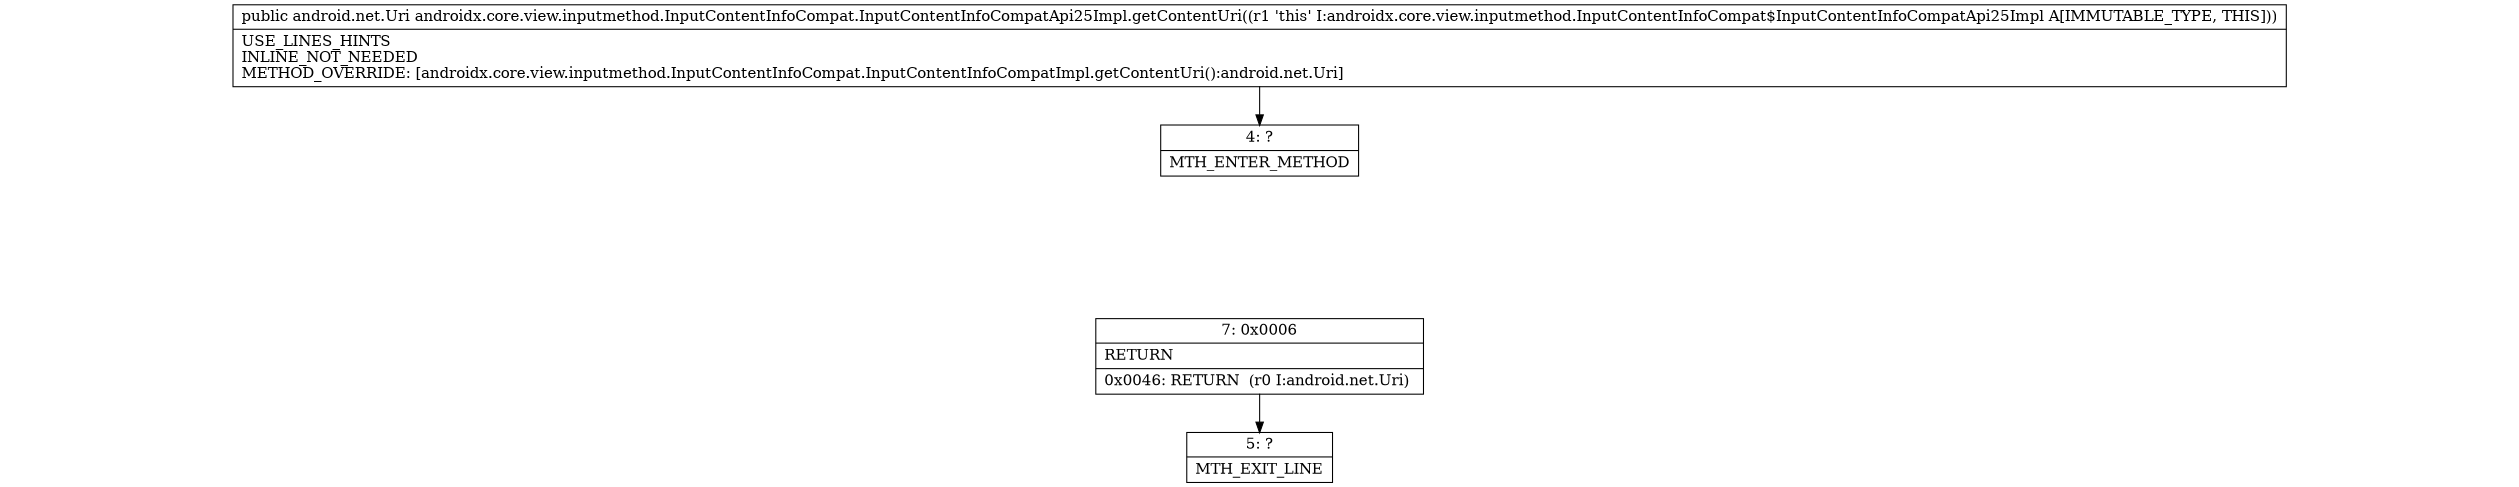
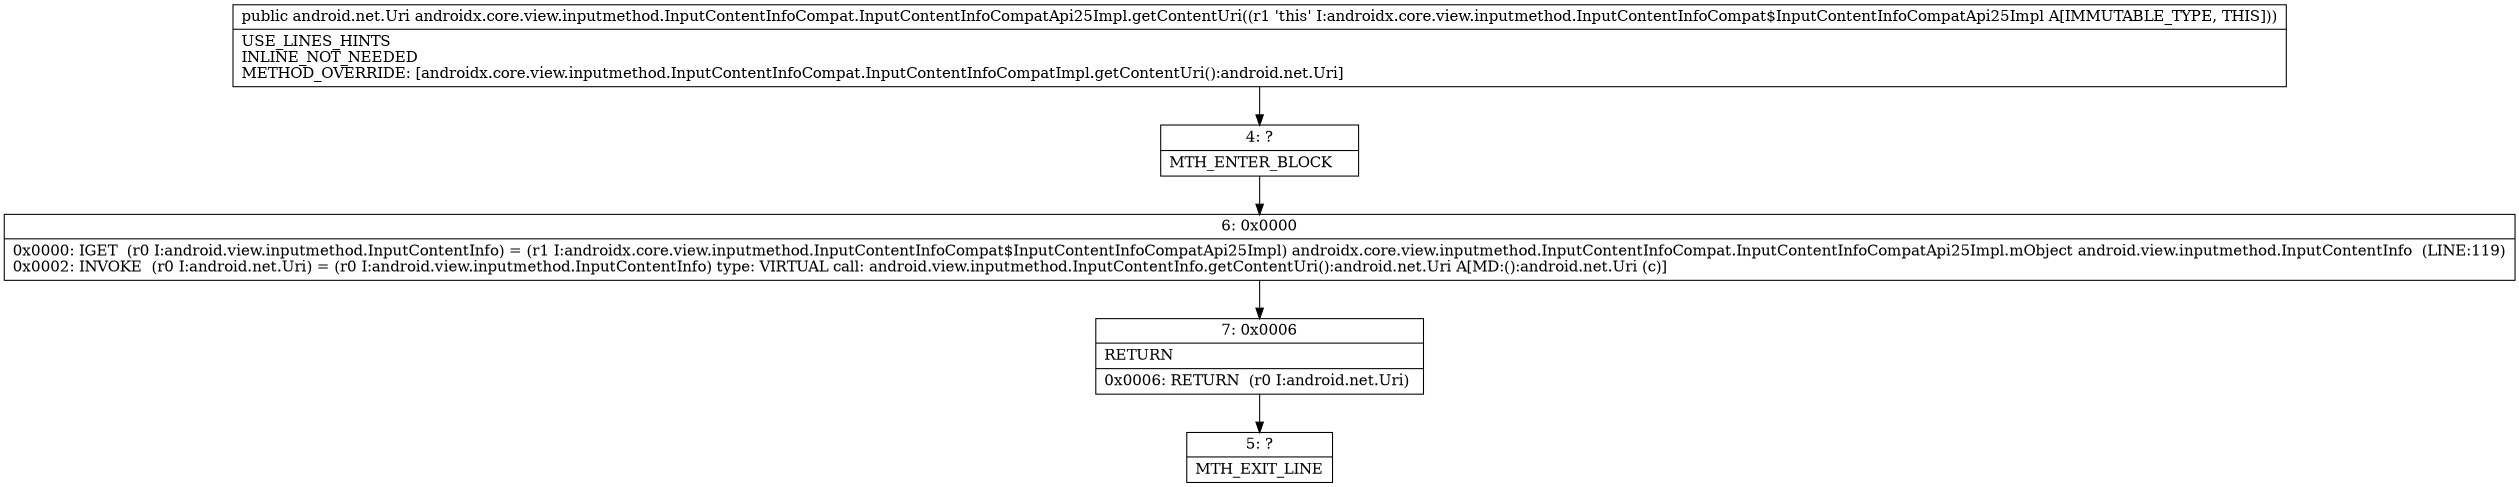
node "4: ?": text "MTH_ENTER_METHOD" -> "MTH_ENTER_BLOCK"
node "6: 0x0000": added
node "7: 0x0006": text "0x0046: RETURN  (r0 I:android.net.Uri)" -> "0x0006: RETURN  (r0 I:android.net.Uri)"
